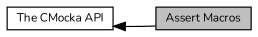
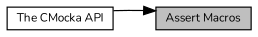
edge "Assert Macros" -> "The CMocka API": reversed
